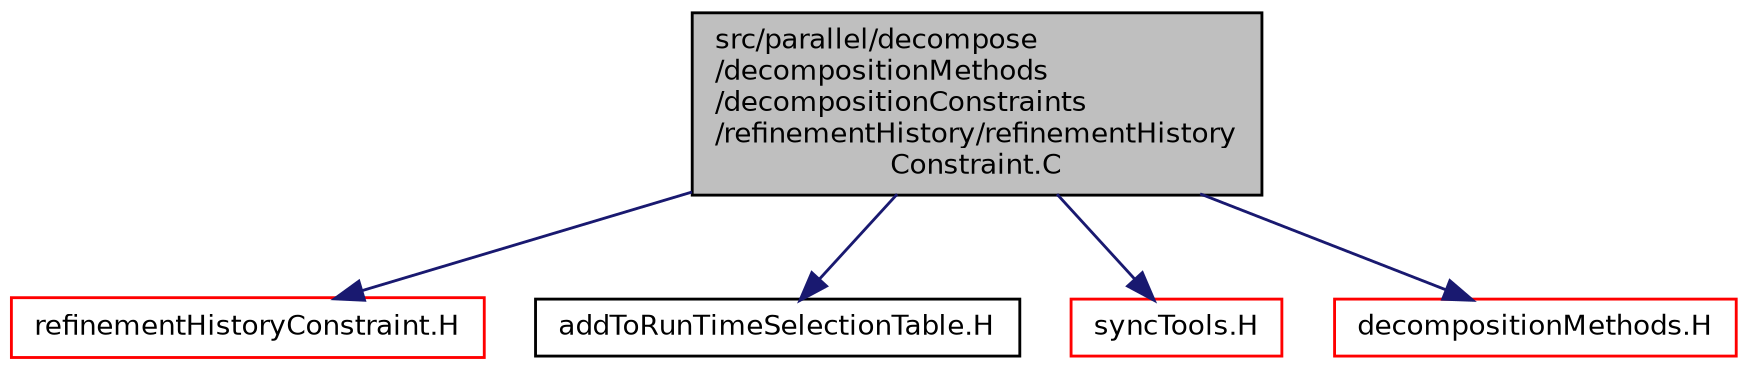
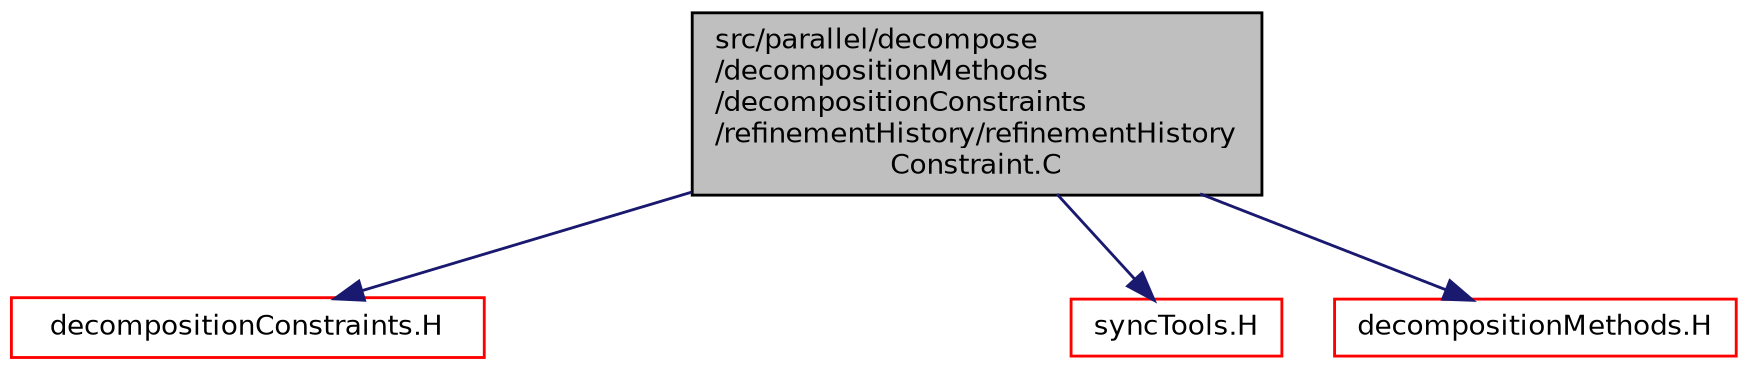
node "refinementHistoryConstraint.H": label "refinementHistoryConstraint.H" -> "decompositionConstraints.H"
node "addToRunTimeSelectionTable.H": removed
